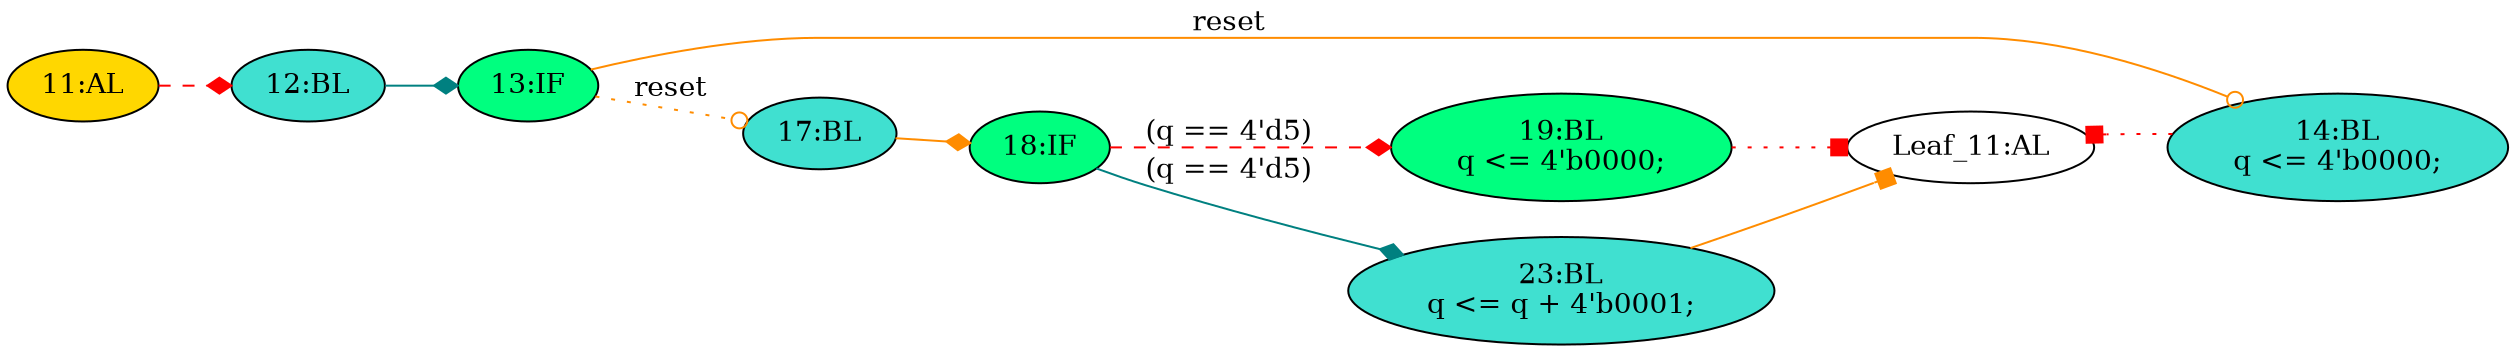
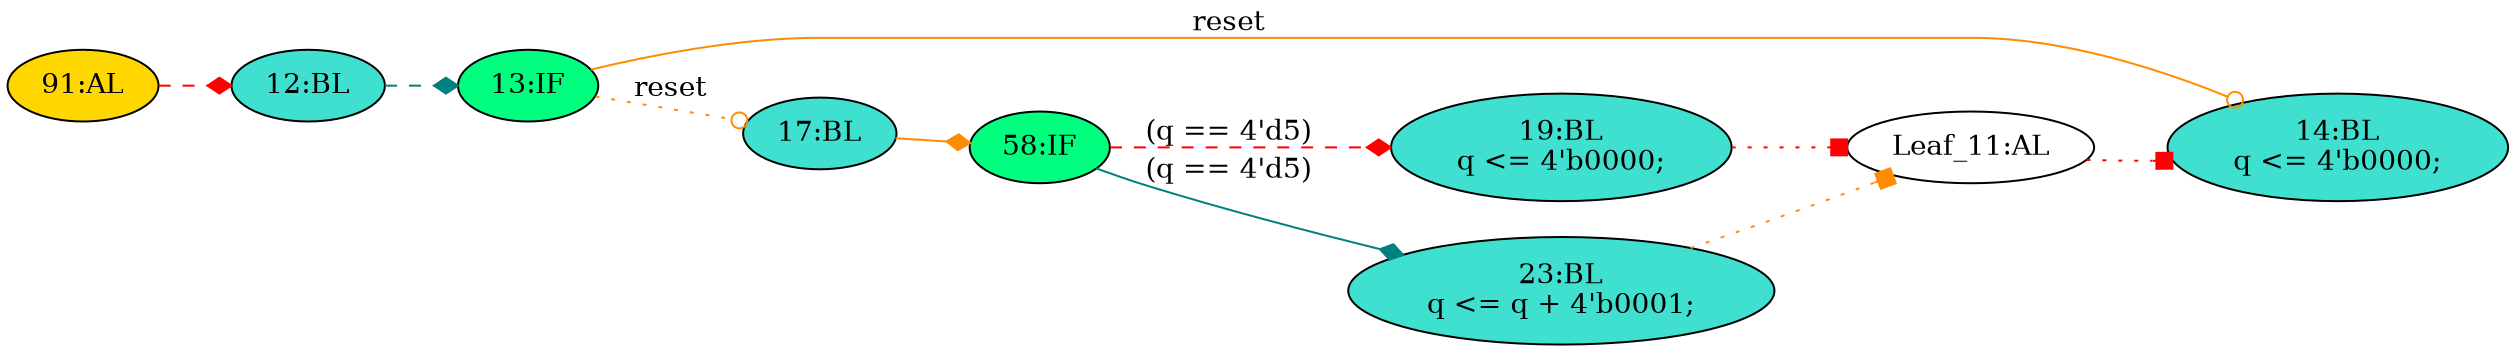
node "11:AL": label "11:AL" -> "91:AL"
edge "12:BL" -> "13:IF": style solid -> dashed
edge "14:BL q <= 4'b0000;" -> "Leaf_11:AL": reversed
node "18:IF": label "18:IF" -> "58:IF"
node "19:BL q <= 4'b0000;": fillcolor springgreen -> turquoise
edge "23:BL q <= q + 4'b0001;" -> "Leaf_11:AL": style solid -> dotted
